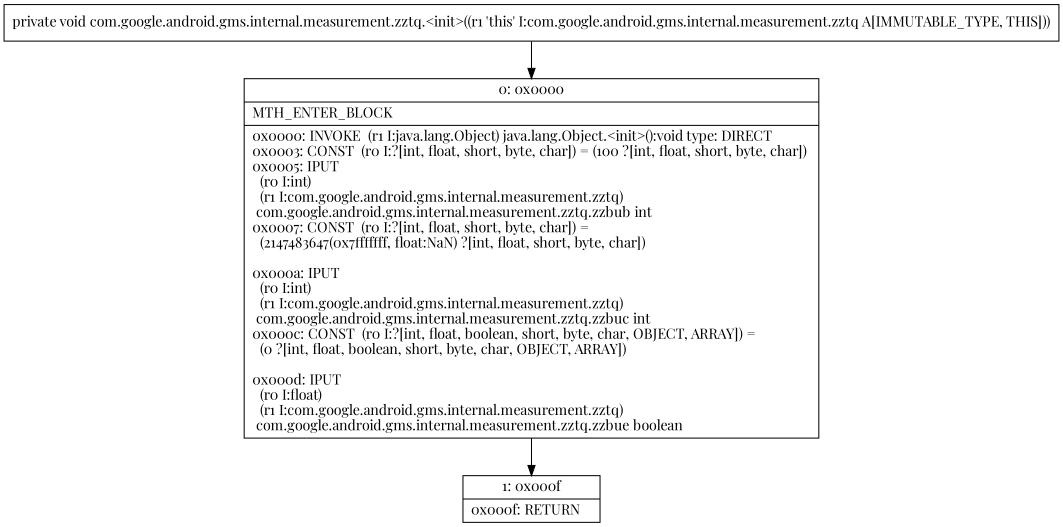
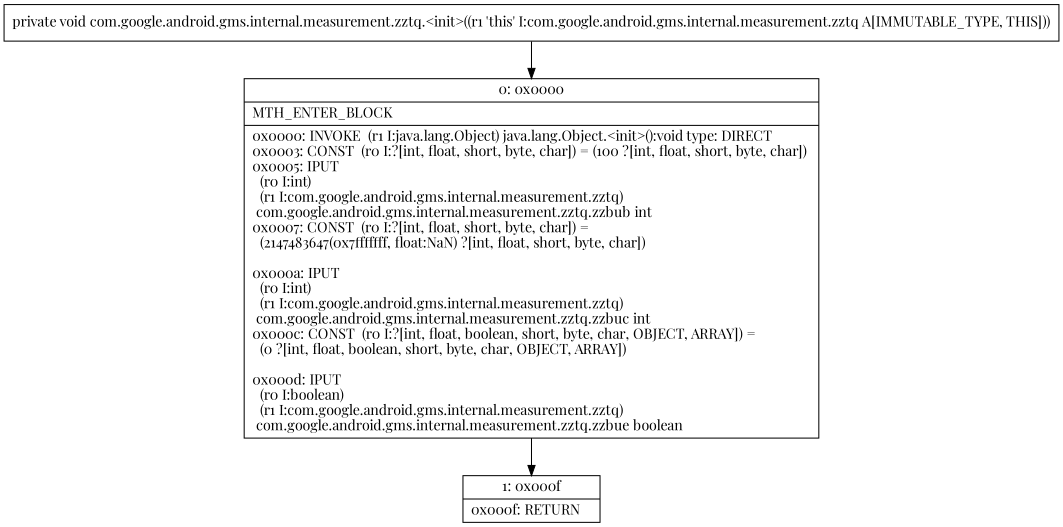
node "0: 0x0000": text "(r0 I:float)" -> "(r0 I:boolean)"
